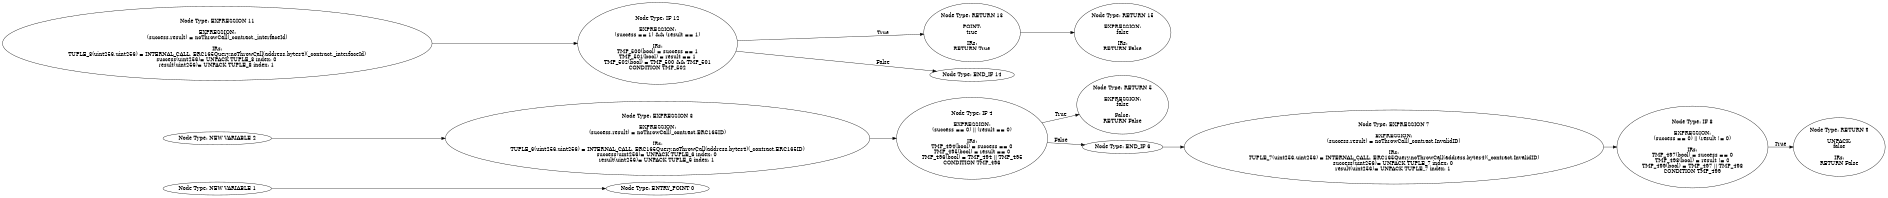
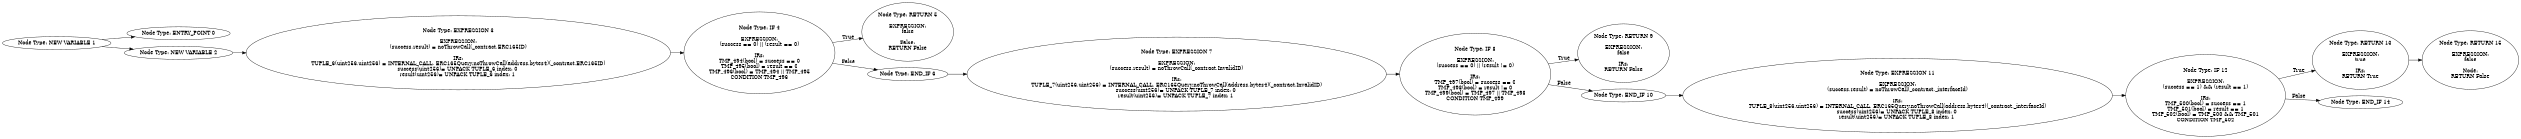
node "Node Type: RETURN 13 POINT: true IRs: RETURN True": label "Node Type: RETURN 13 POINT: true IRs: RETURN True" -> "Node Type: RETURN 13 EXPRESSION: true IRs: RETURN True"
node "Node Type: RETURN 15 EXPRESSION: false IRs: RETURN False": label "Node Type: RETURN 15 EXPRESSION: false IRs: RETURN False" -> "Node Type: RETURN 15 EXPRESSION: false Node: RETURN False"
edge "Node Type: NEW VARIABLE 1" -> "Node Type: NEW VARIABLE 2": added
node "Node Type: END_IF 10": added
node "Node Type: RETURN 9 UNPACK: false IRs: RETURN False": label "Node Type: RETURN 9 UNPACK: false IRs: RETURN False" -> "Node Type: RETURN 9 EXPRESSION: false IRs: RETURN False"
